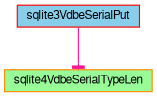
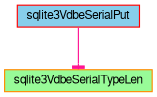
node "sqlite4VdbeSerialTypeLen": label "sqlite4VdbeSerialTypeLen" -> "sqlite3VdbeSerialTypeLen"
